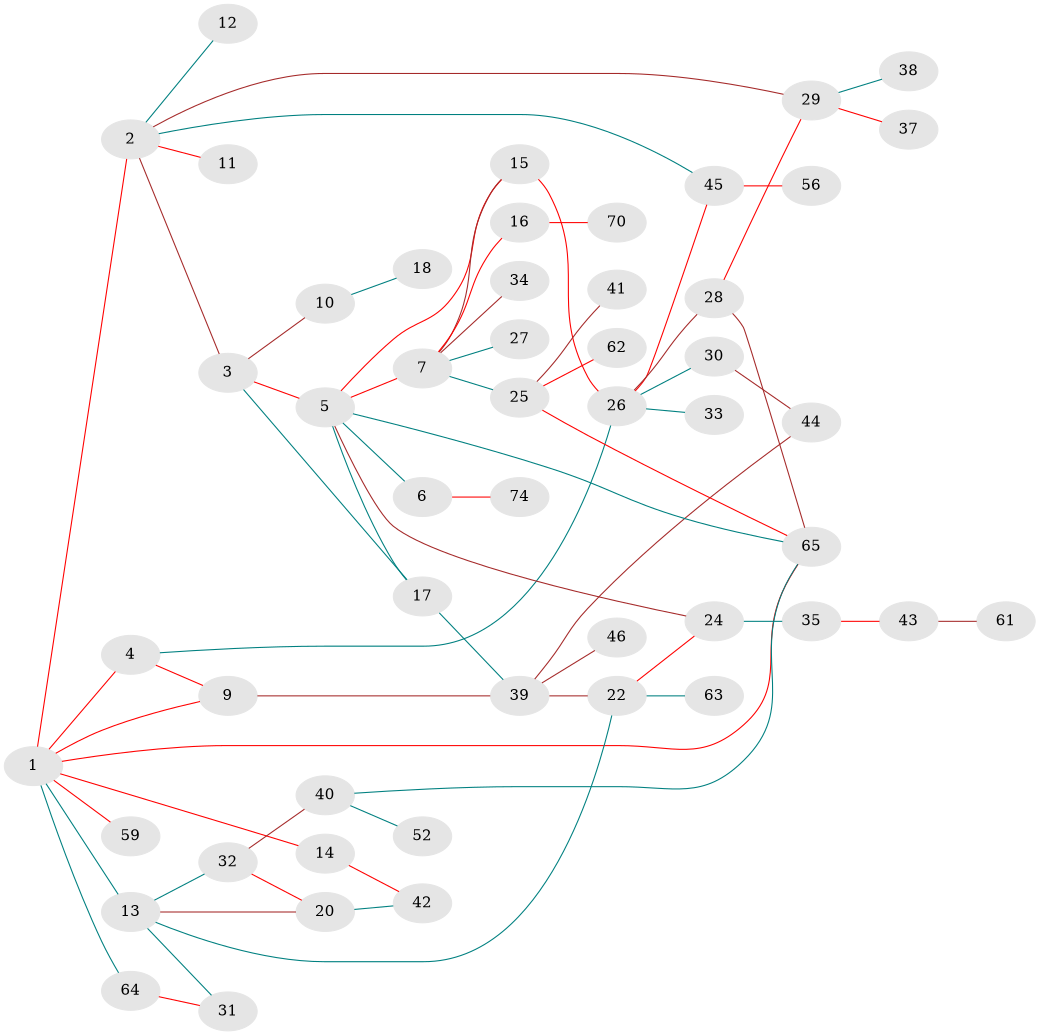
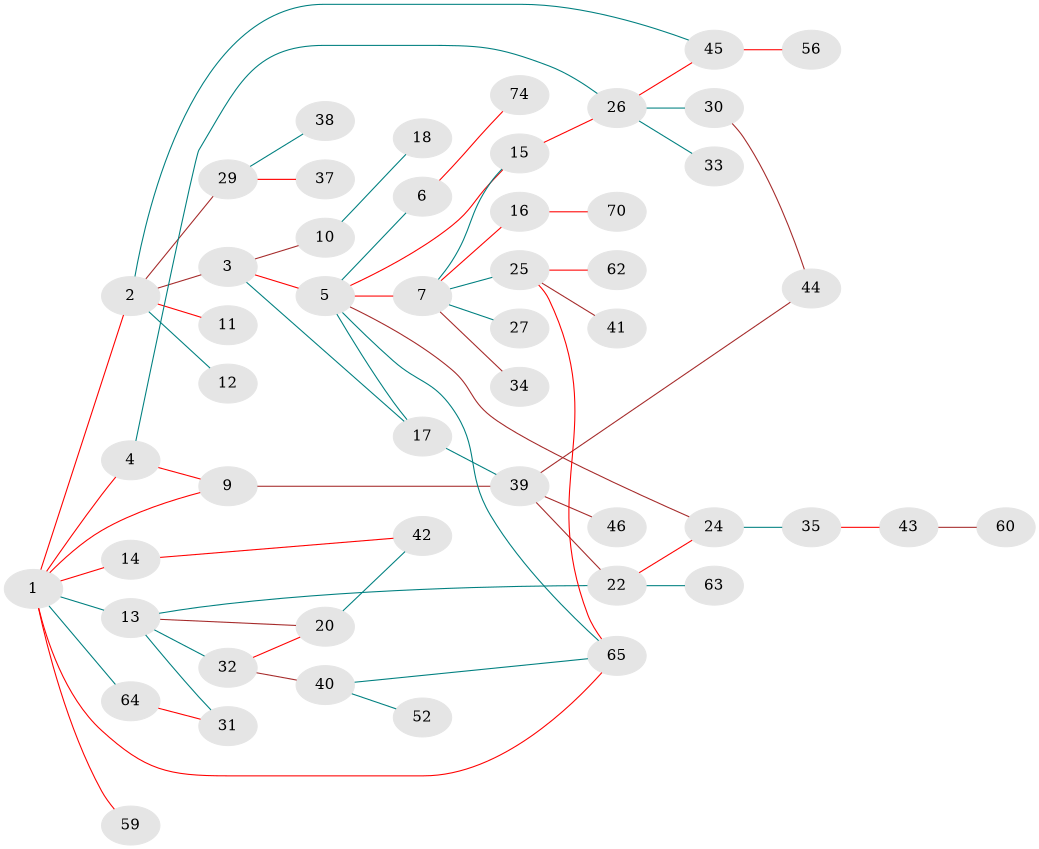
edge "15" -- "7": color brown -> teal
node "28": removed
node "61": label "61" -> "60"
